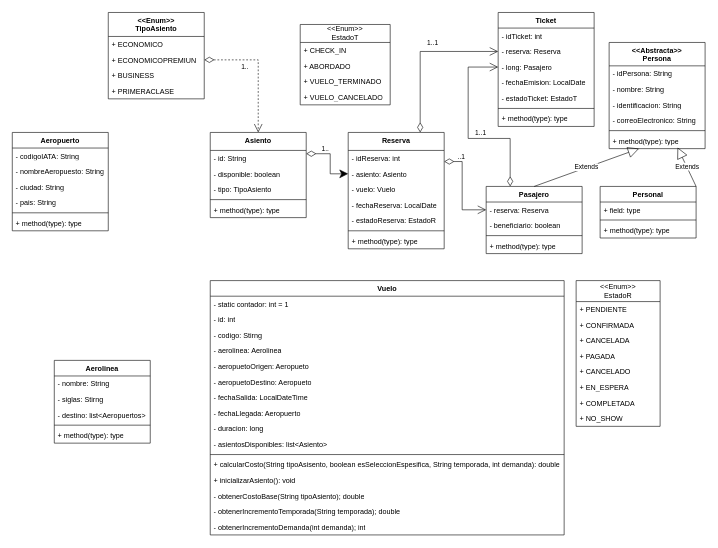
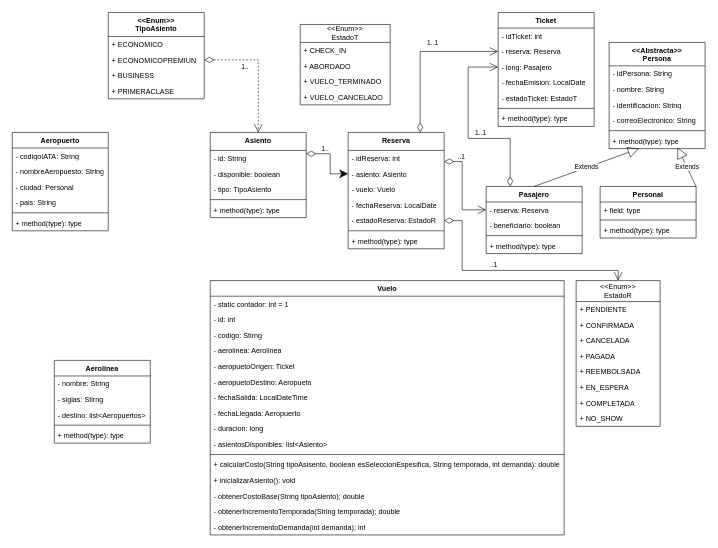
node "- ciudad: String": label "- ciudad: String" -> "- ciudad: Personal"
edge "- estadoReserva: EstadoR" -- "<<Enum>> EstadoR": added, label "..1"
node "- aeropuetoOrigen: Aeropueto": label "- aeropuetoOrigen: Aeropueto" -> "- aeropuetoOrigen: Ticket"
node "+ CANCELADO": label "+ CANCELADO" -> "+ REEMBOLSADA"
